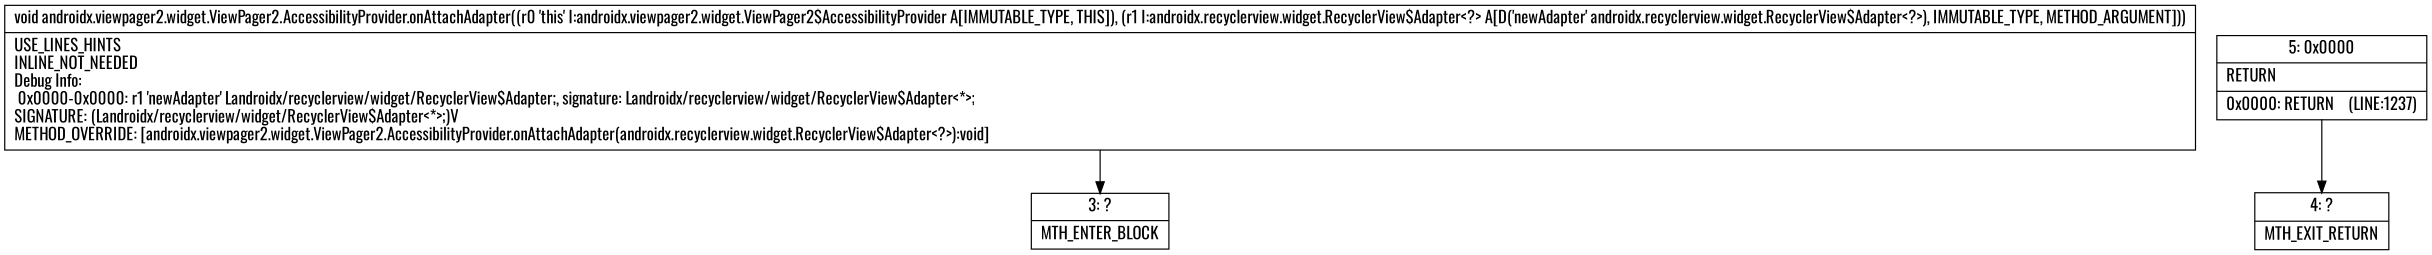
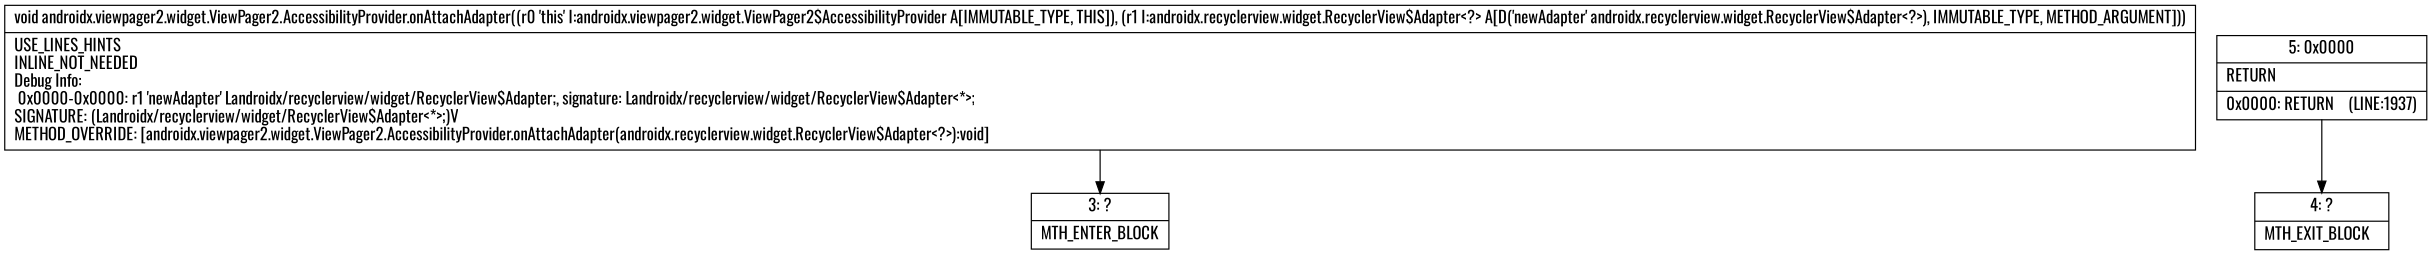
node "5: 0x0000": text "0x0000: RETURN    (LINE:1237)" -> "0x0000: RETURN    (LINE:1937)"
node "4: ?": text "MTH_EXIT_RETURN" -> "MTH_EXIT_BLOCK"
